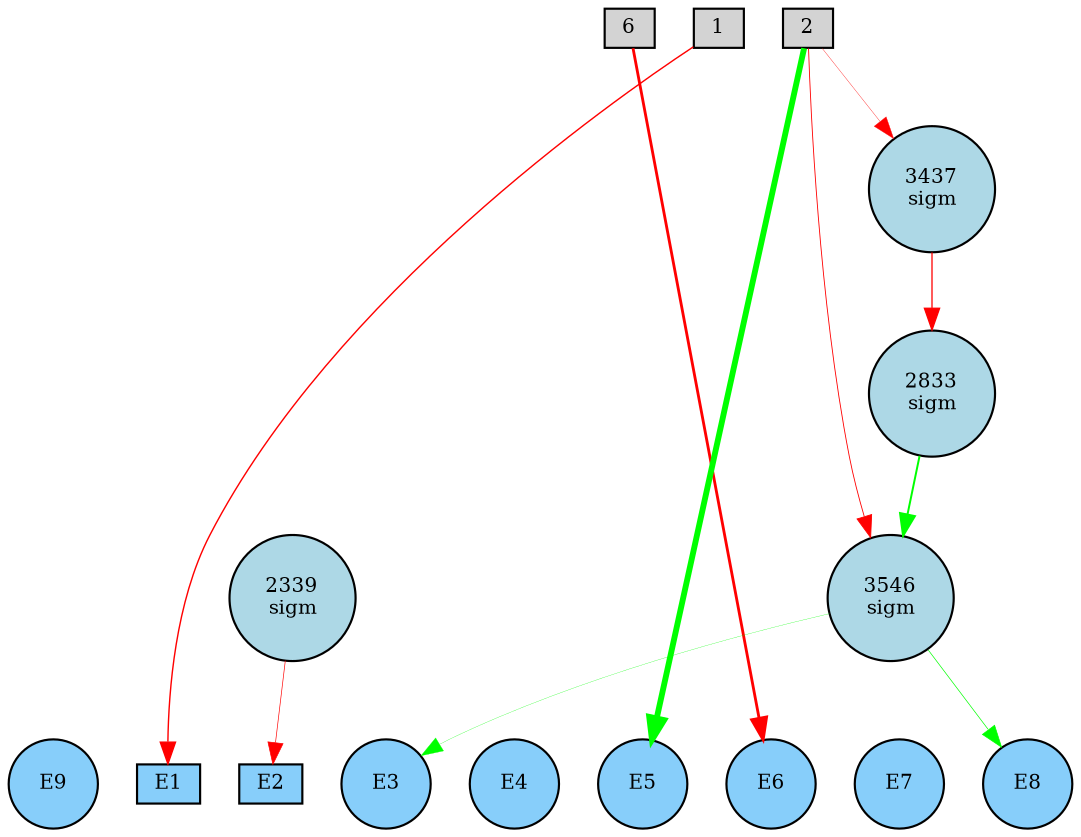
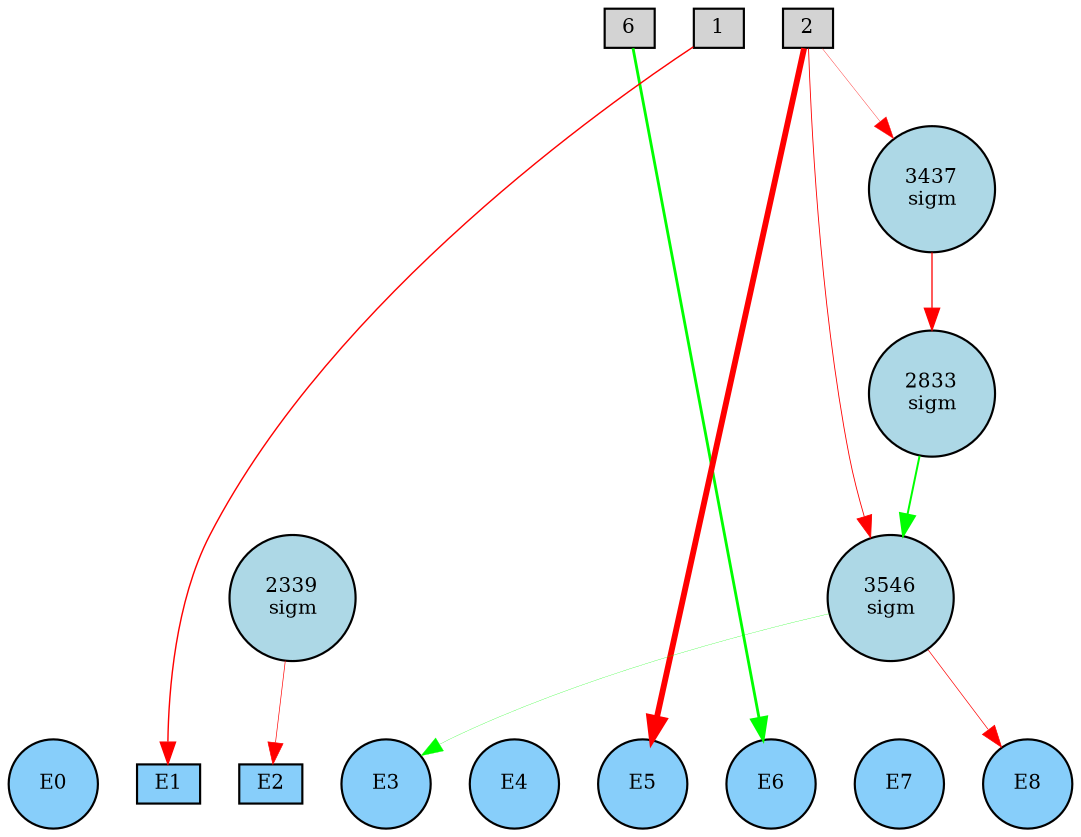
edge "6" -> "E6": color red -> green
edge "2" -> "E5": color green -> red
edge "3546 sigm" -> "E8": color green -> red
node "E9": label "E9" -> "E0"
